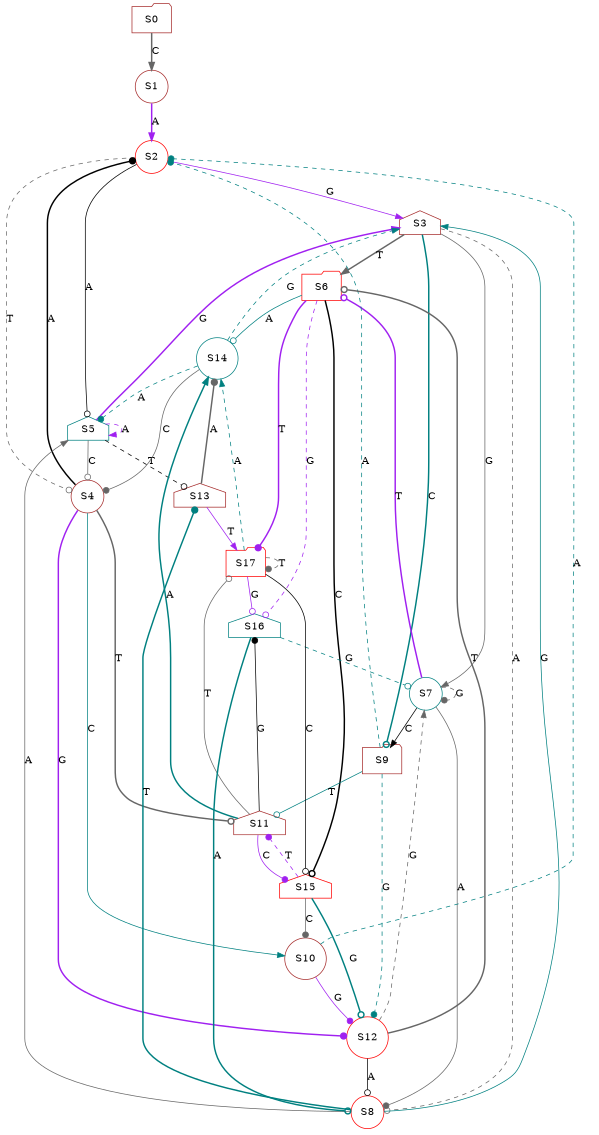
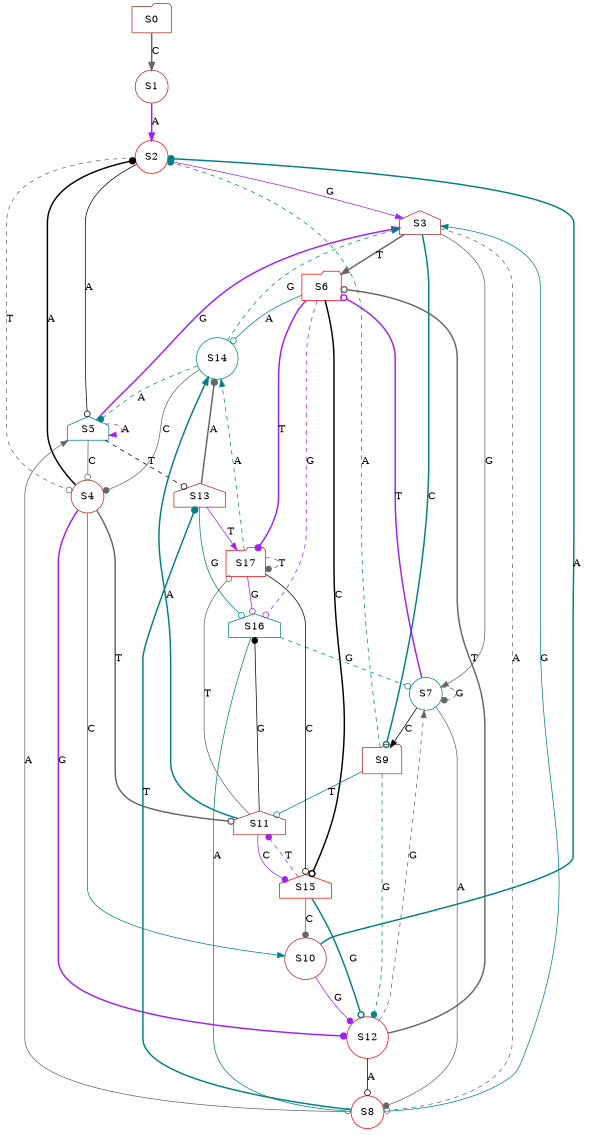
edge "S10" -> "S2": style dashed -> bold
edge "S13" -> "S16": added, label "G"
edge "S16" -> "S8": style bold -> solid
